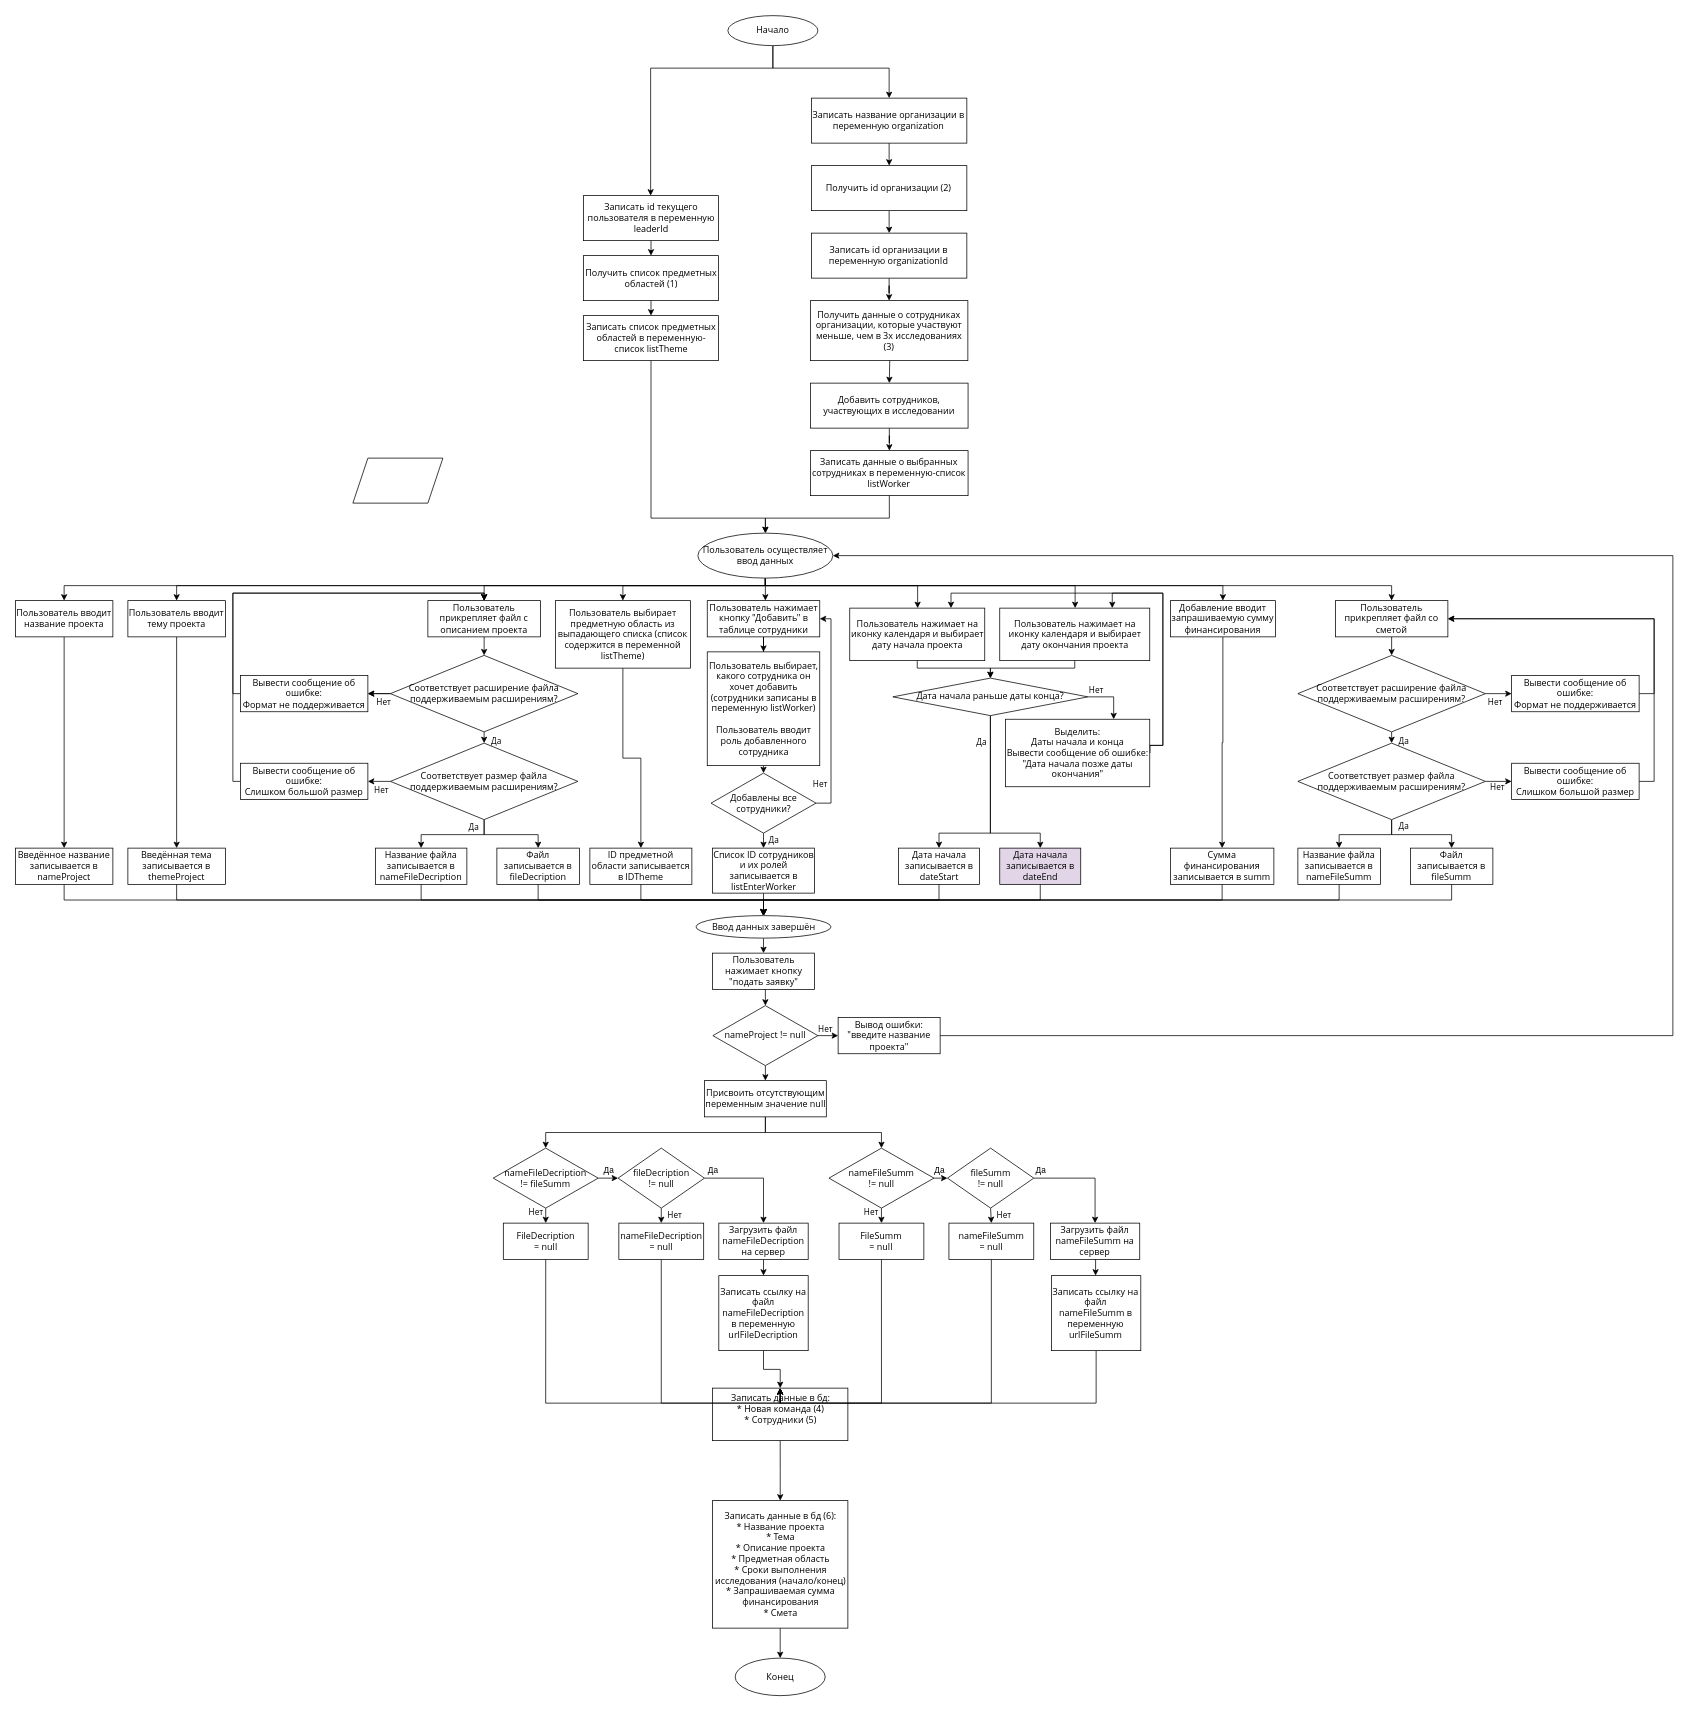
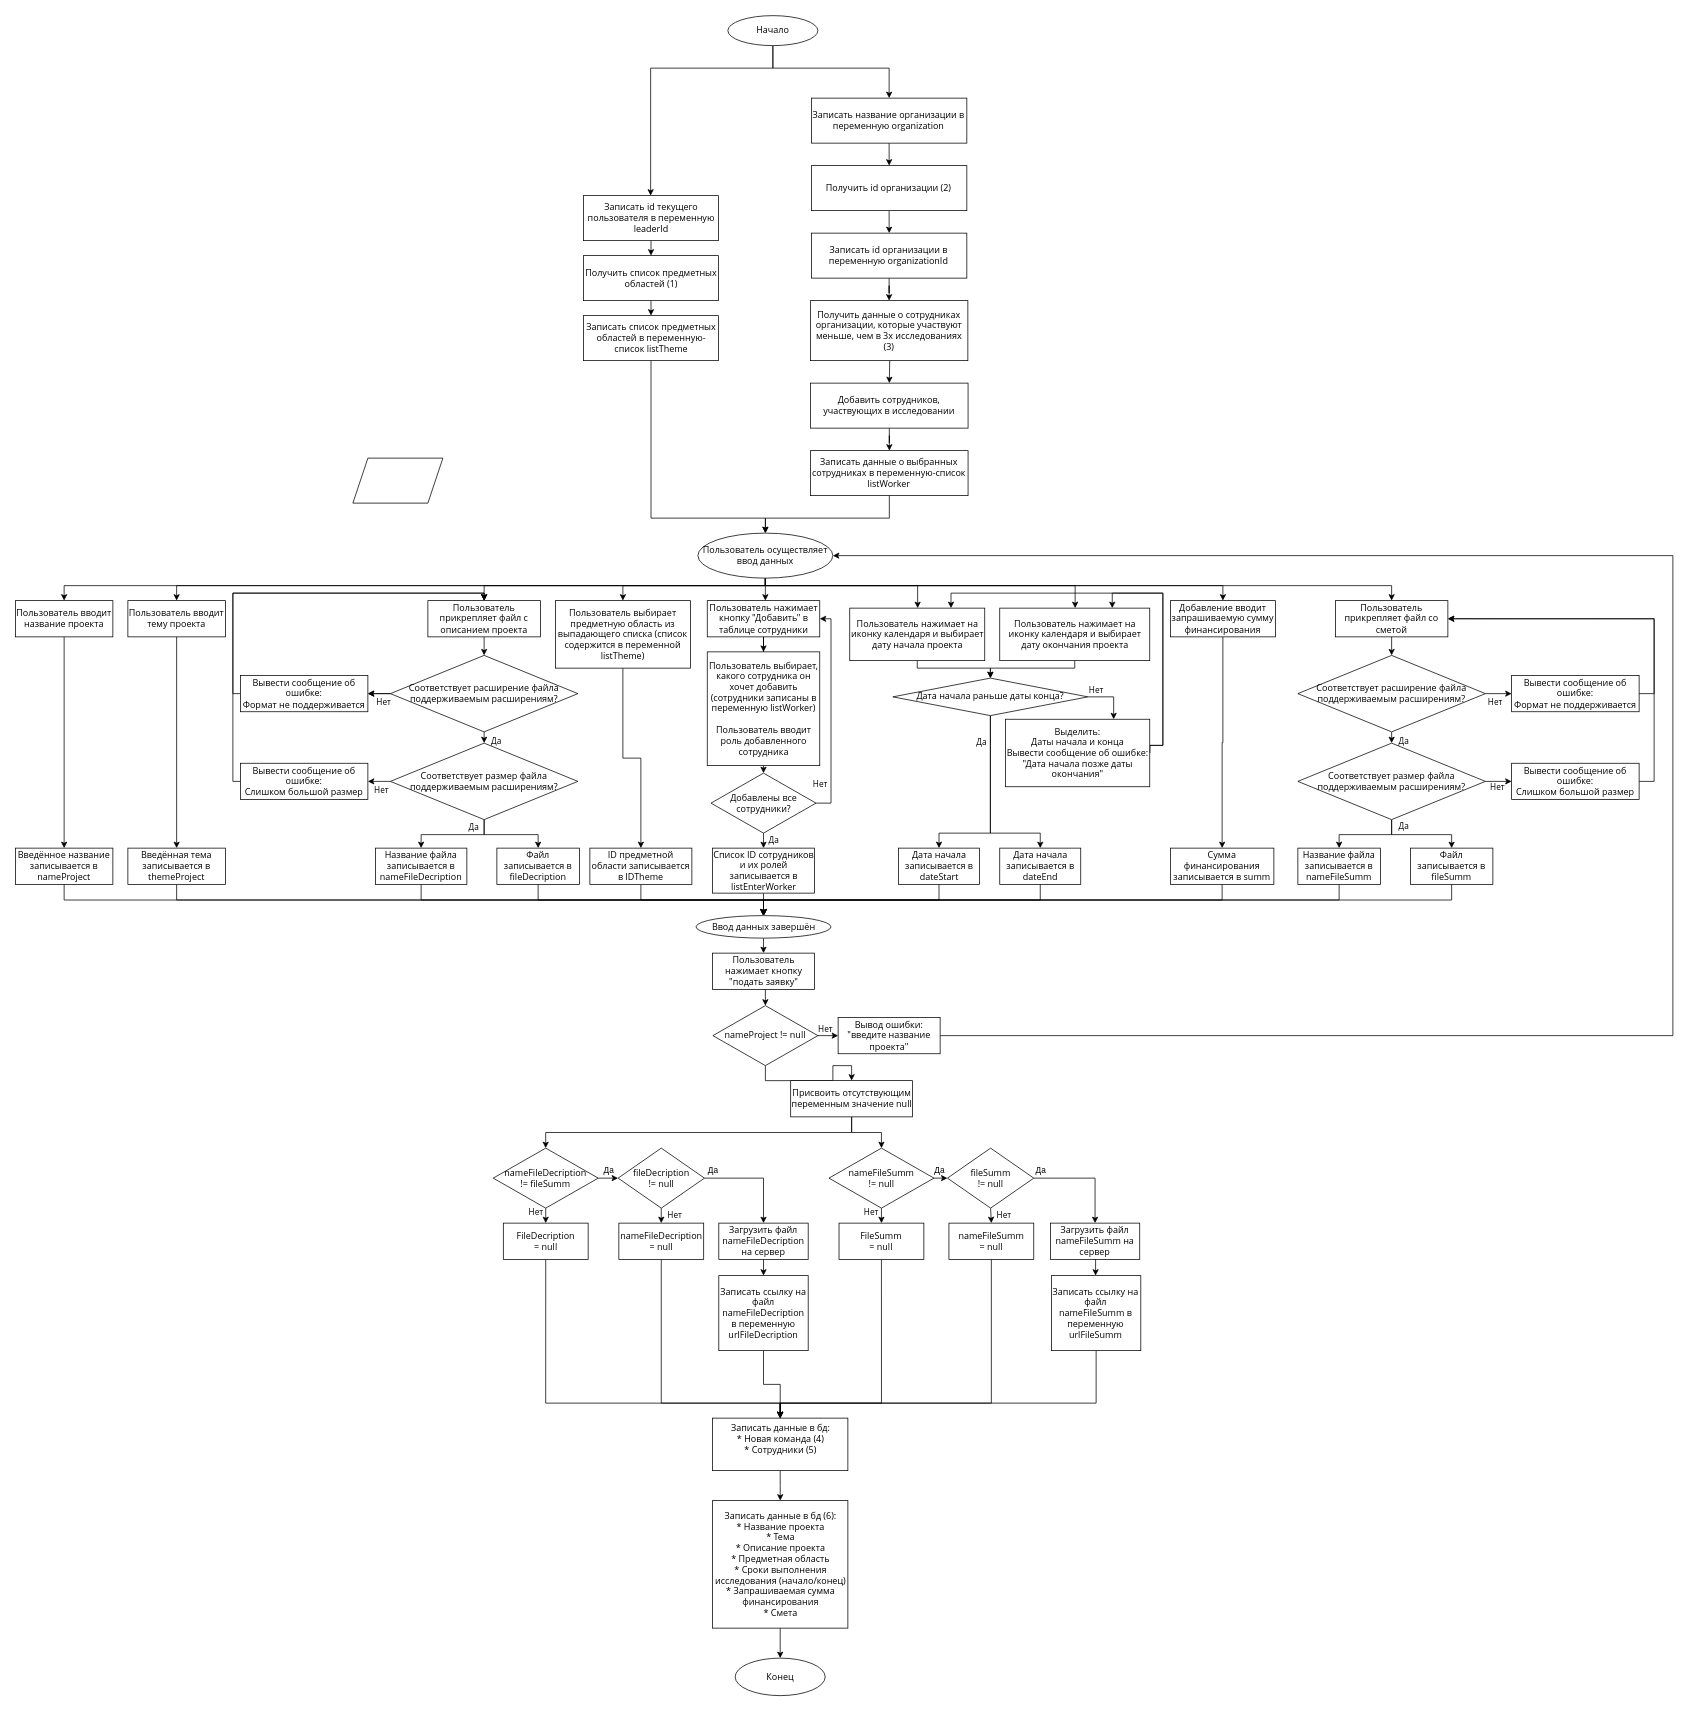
node "Дата начала записывается в dateEnd": fillcolor #e1d5e7 -> #ffffff
node "Присвоить отсутствующим переменным значение null": moved (765, 1098) -> (852, 1098)
node "Записать данные в бд: * Новая команда (4) * Сотрудники (5)": moved (780, 1414) -> (780, 1444)
